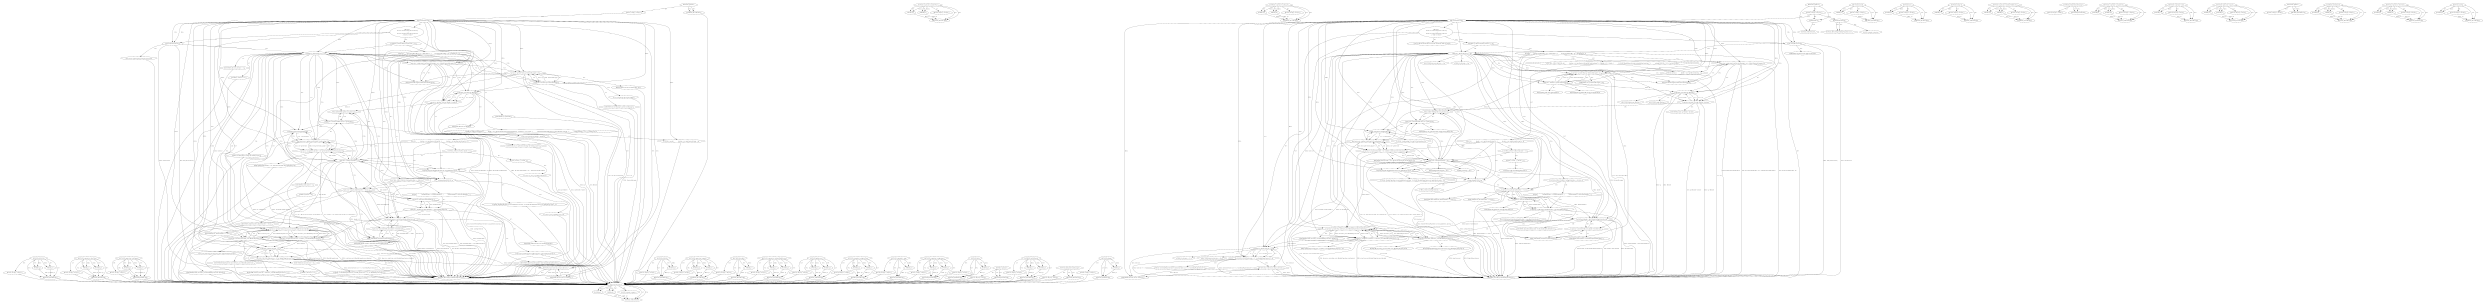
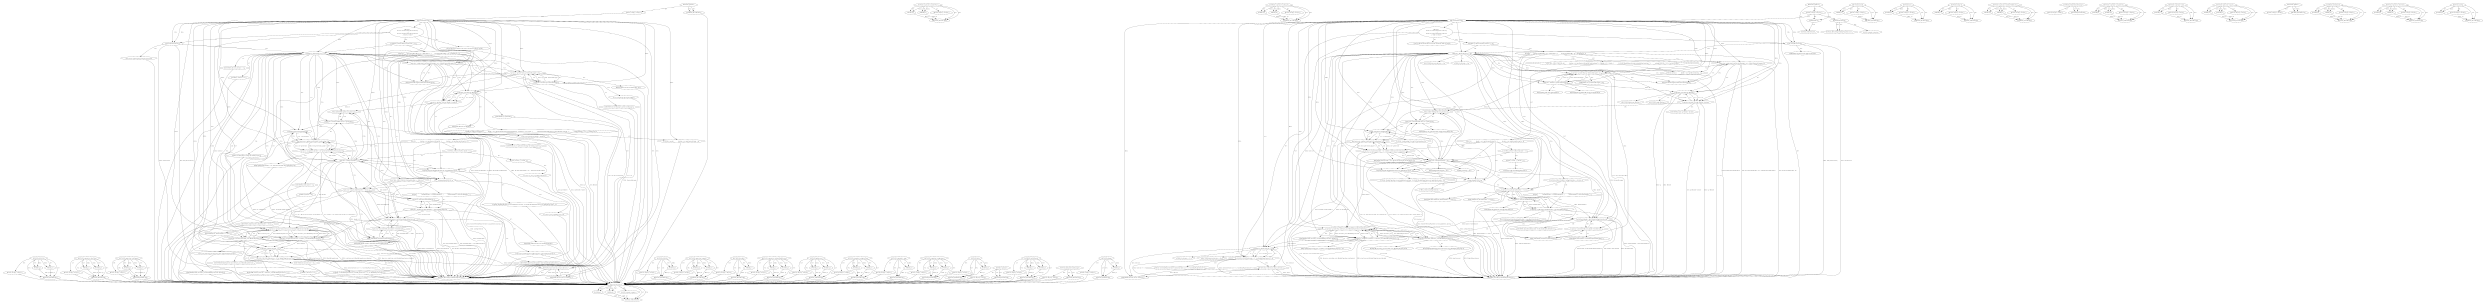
node "<(LOCAL,Mutex.Autolock lock: Mutex.Autolock)<SUB>3</SUB>>": added
